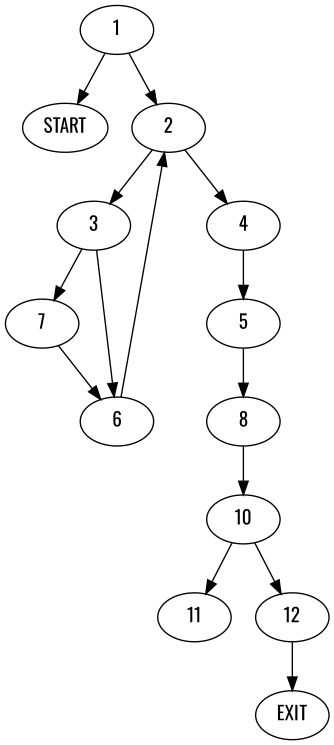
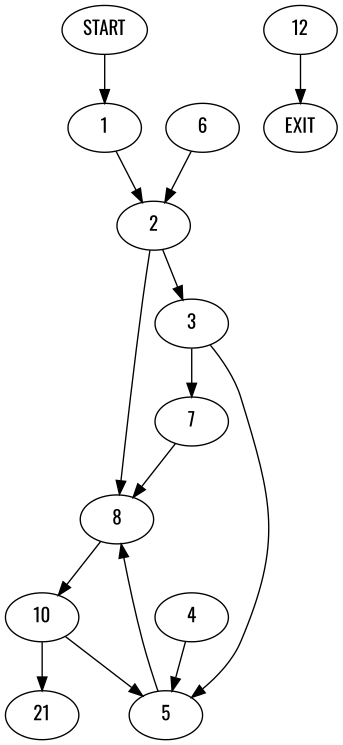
edge "1" -> "START": reversed
edge "2" -> "4": now "2" -> "8"
edge "3" -> "6": now "3" -> "5"
edge "7" -> "6": now "7" -> "8"
edge "10" -> "12": now "10" -> "5"
node "11": label "11" -> "21"
